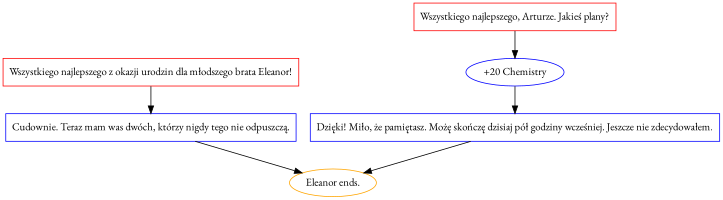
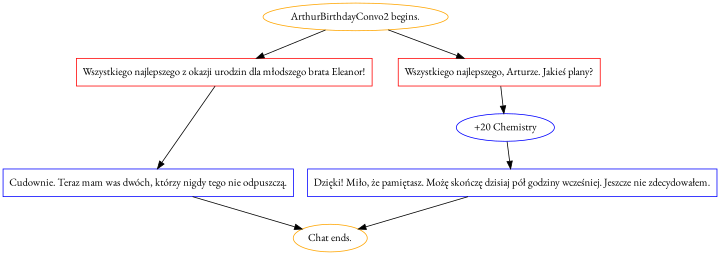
node "ArthurBirthdayConvo2 begins.": added
node "Eleanor ends.": label "Eleanor ends." -> "Chat ends."
